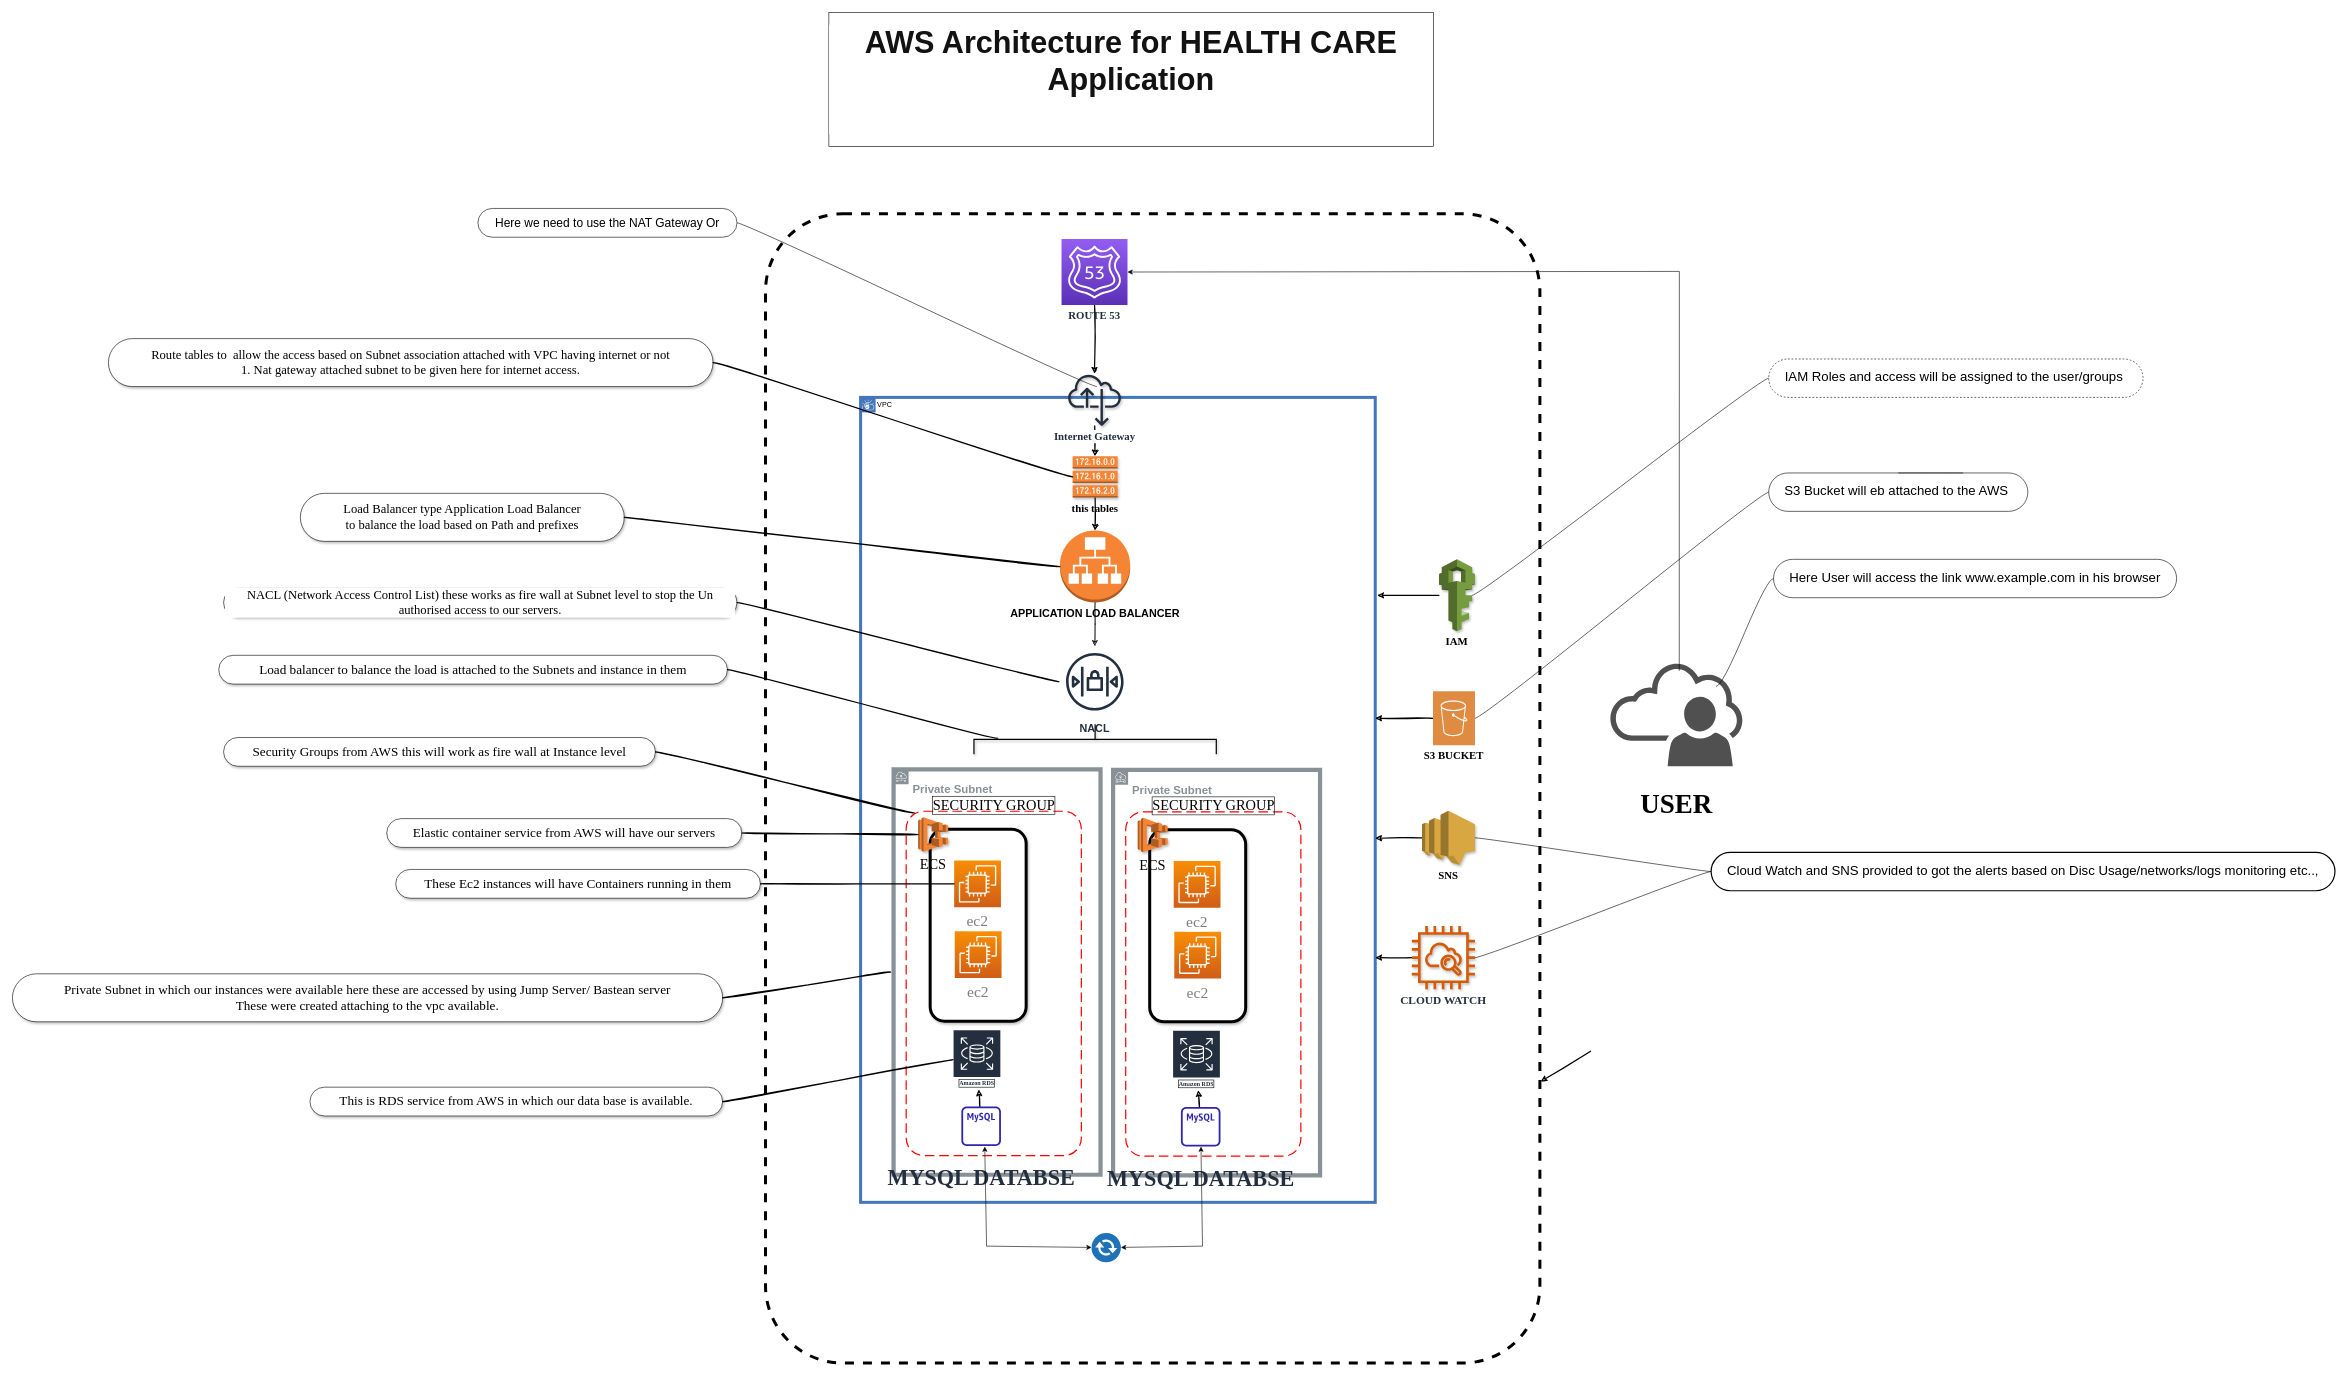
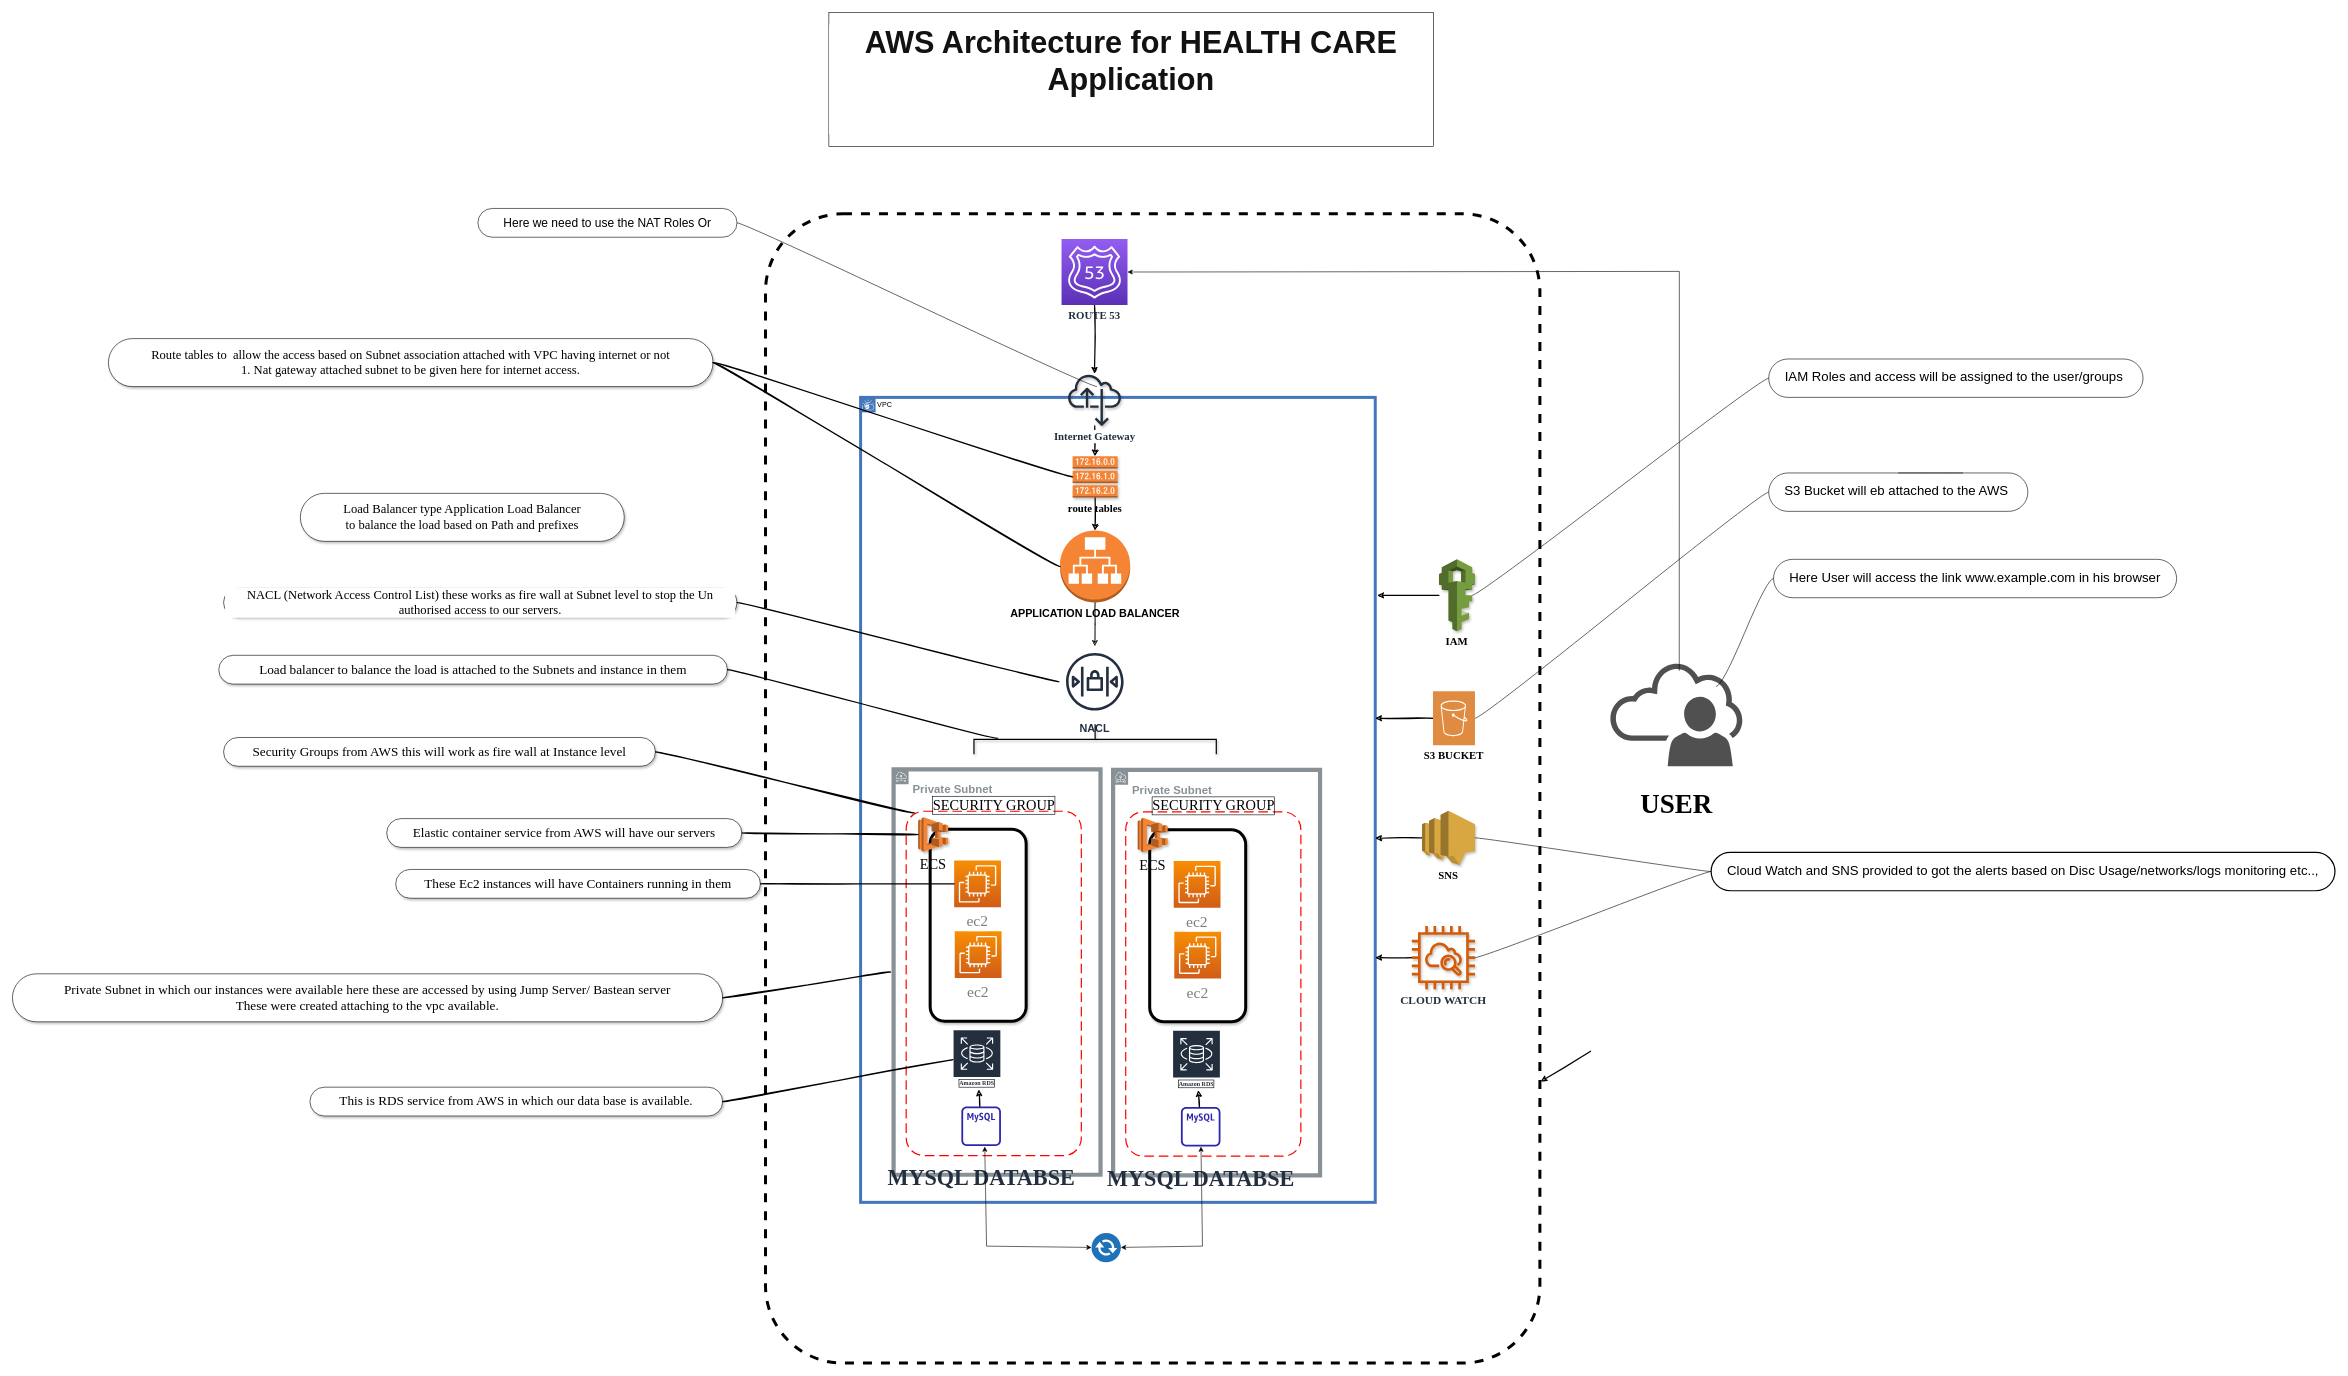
node "Here we need to use the NAT Gateway Or": label "Here we need to use the NAT Gateway Or" -> "Here we need to use the NAT Roles Or"
node "IAM Roles and access will be assigned to the user/groups": style dashed -> solid
node "this tables": label "this tables" -> "route tables"
edge "Load Balancer type Application Load Balancer to balance the load based on Path and prefixes" -- "APPLICATION LOAD BALANCER": now "Route tables to allow the access based on Subnet association attached with VPC having internet or not 1. Nat gateway attached subnet to be given here for internet access." -- "APPLICATION LOAD BALANCER"
